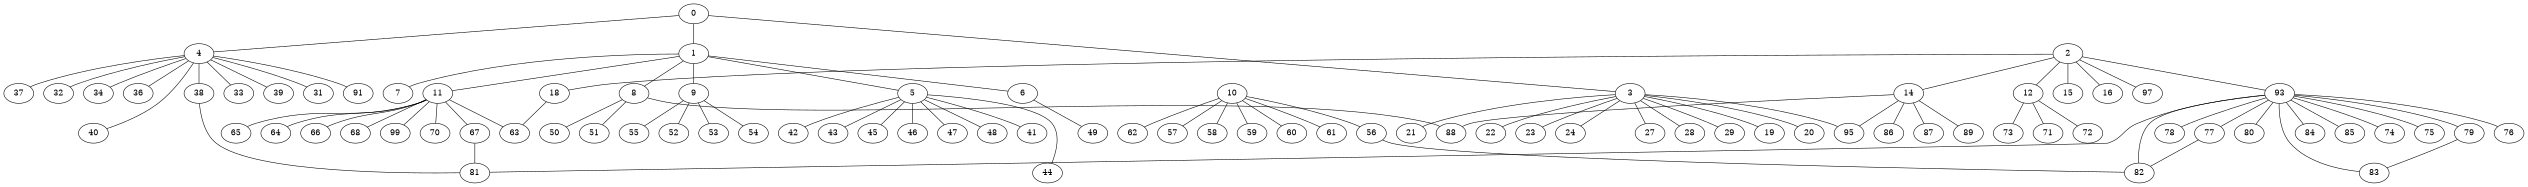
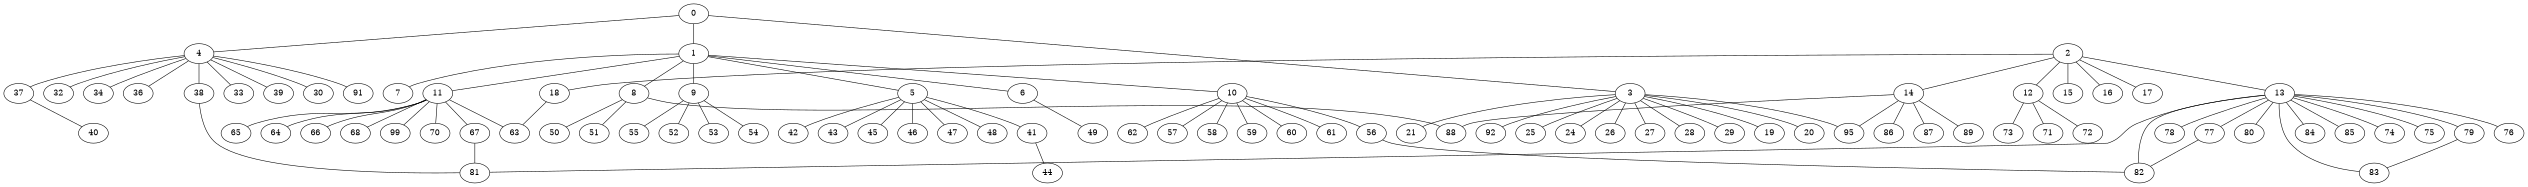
edge "1" -- "10": added
node "31": label "31" -> "30"
node "97": label "97" -> "17"
node "93": label "93" -> "13"
edge "4" -- "40": now "37" -- "40"
edge "5" -- "44": now "41" -- "44"
node "22": label "22" -> "92"
node "23": label "23" -> "25"
node "26": added
